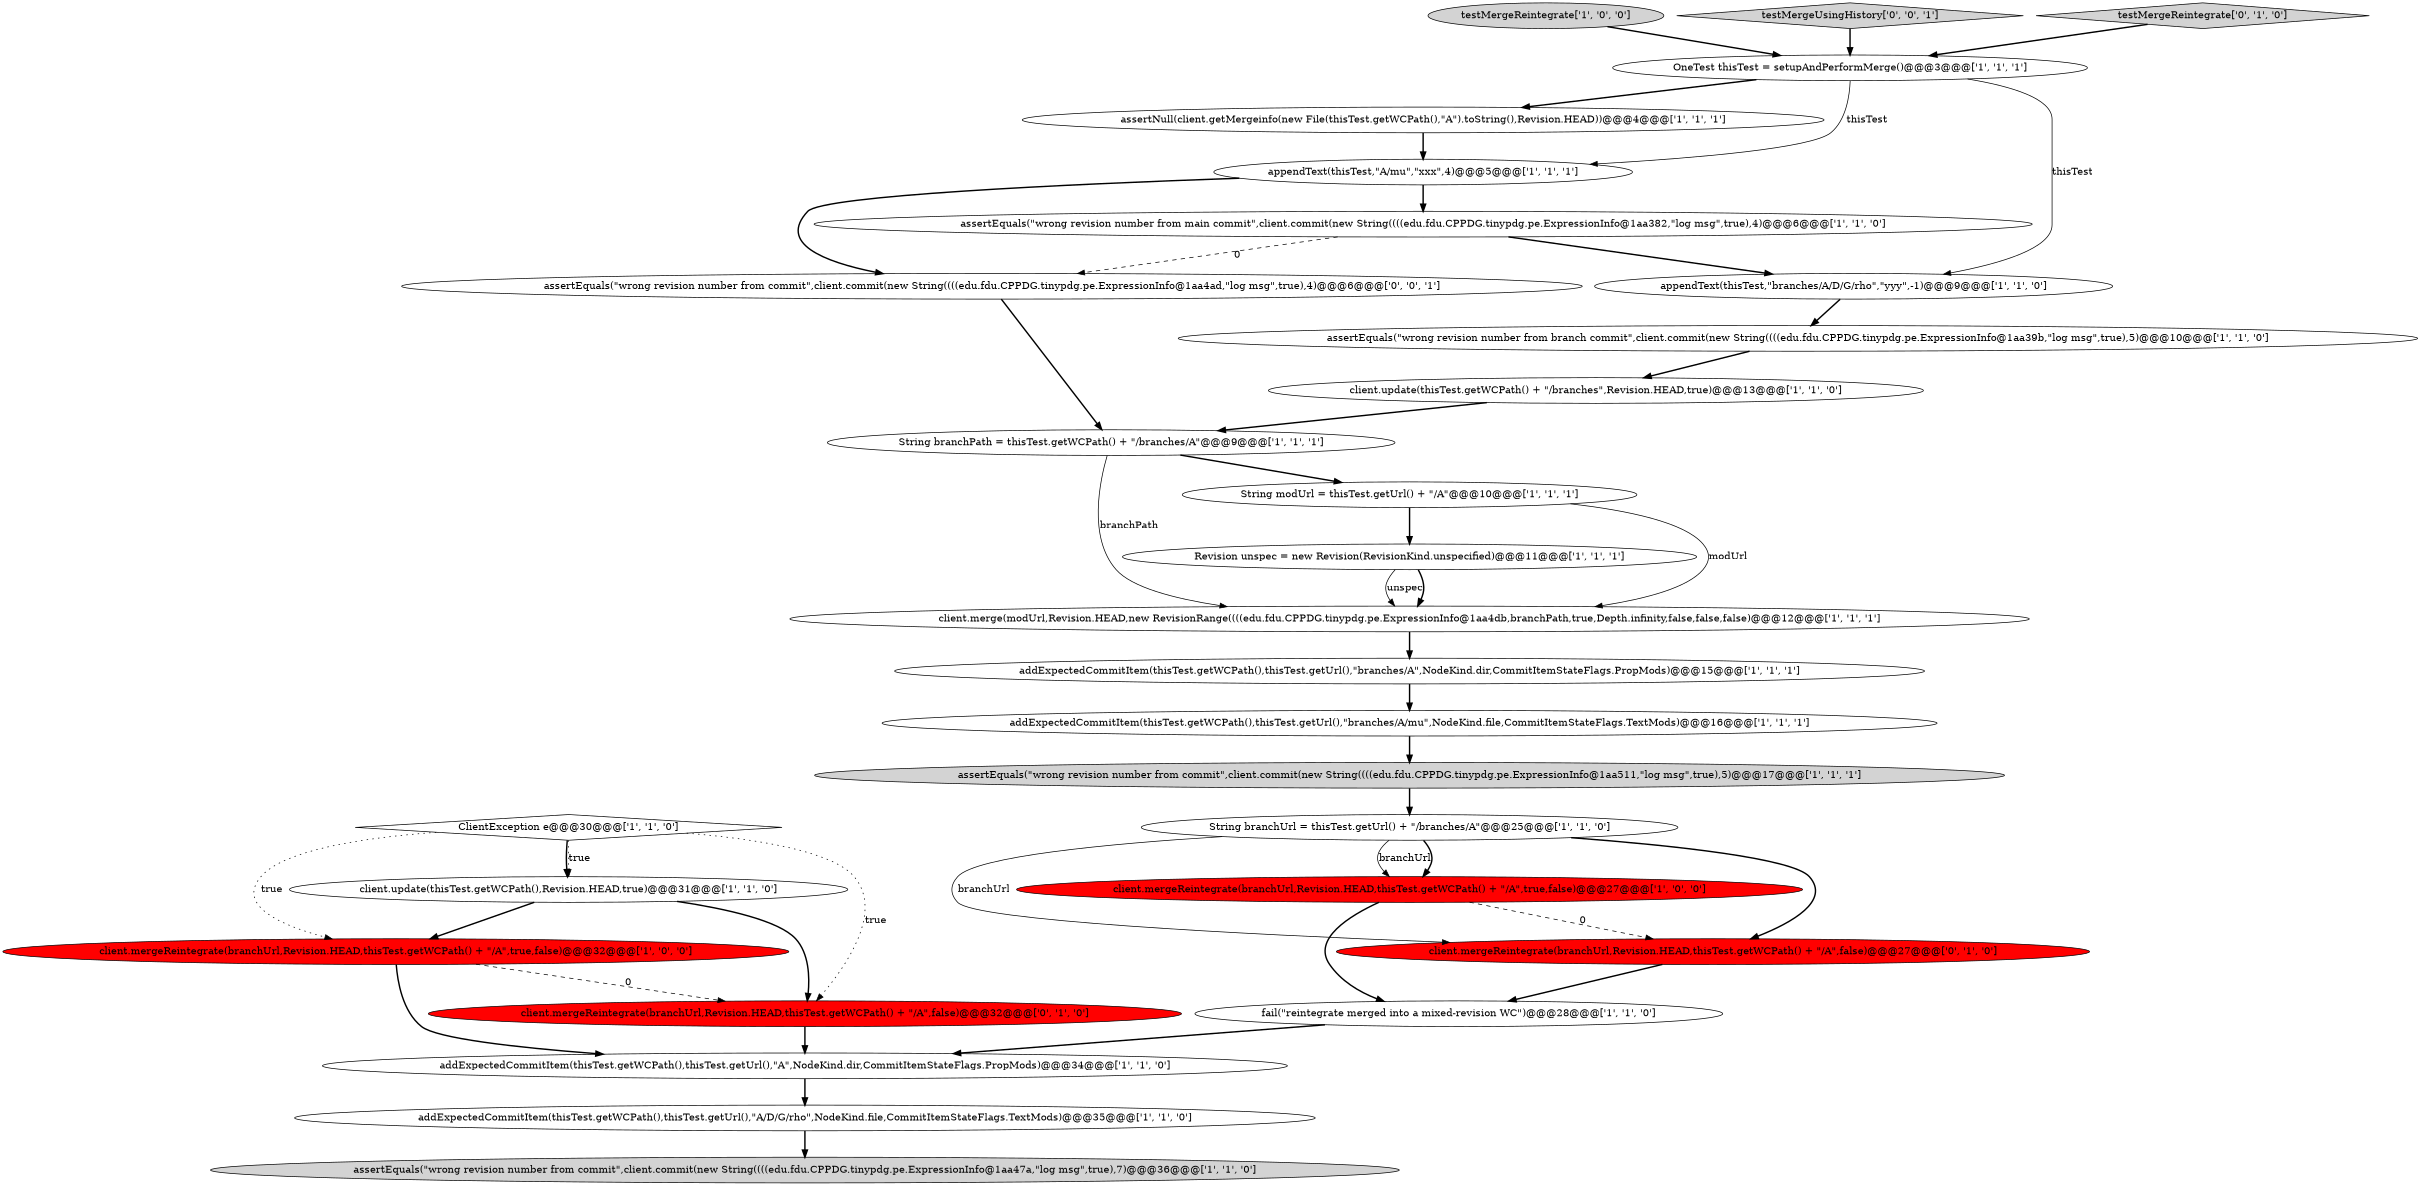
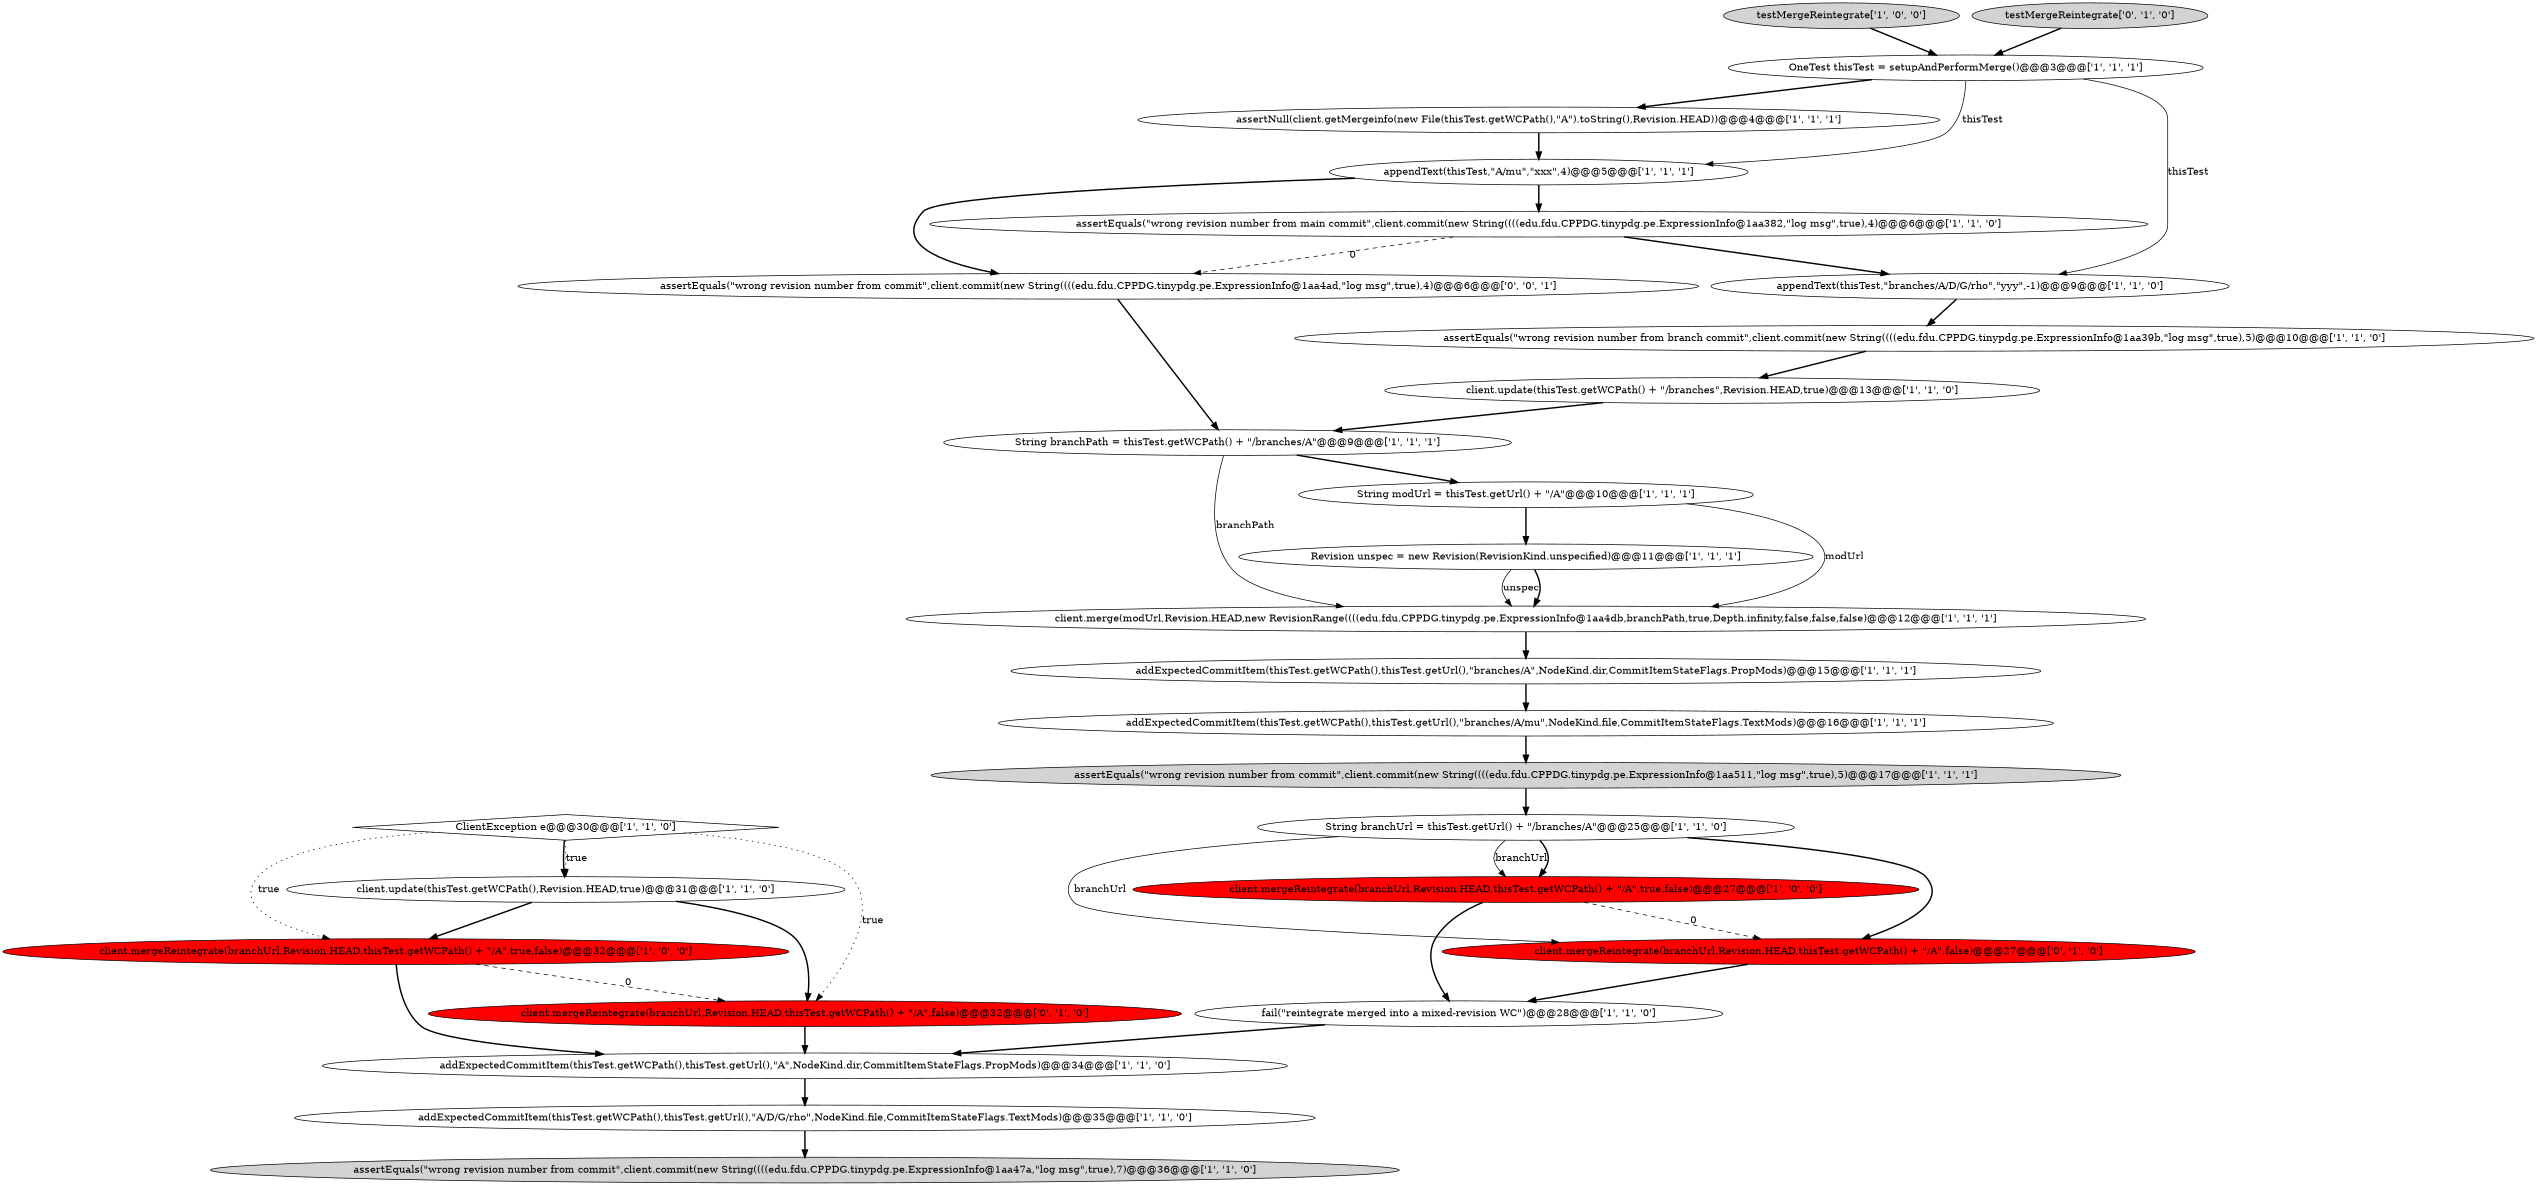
node "testMergeUsingHistory['0', '0', '1']": removed
node "testMergeReintegrate['0', '1', '0']": shape diamond -> ellipse
